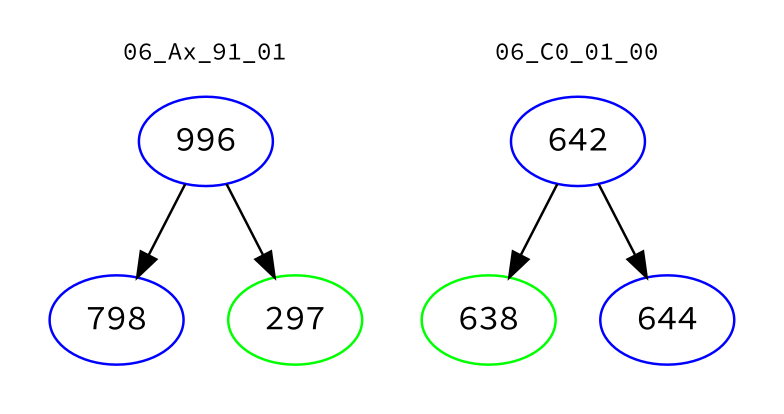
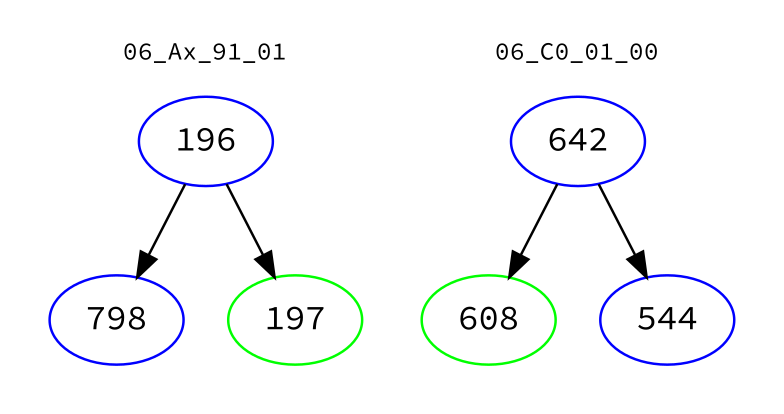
node "996": label "996" -> "196"
node "297": label "297" -> "197"
node "638": label "638" -> "608"
node "644": label "644" -> "544"
